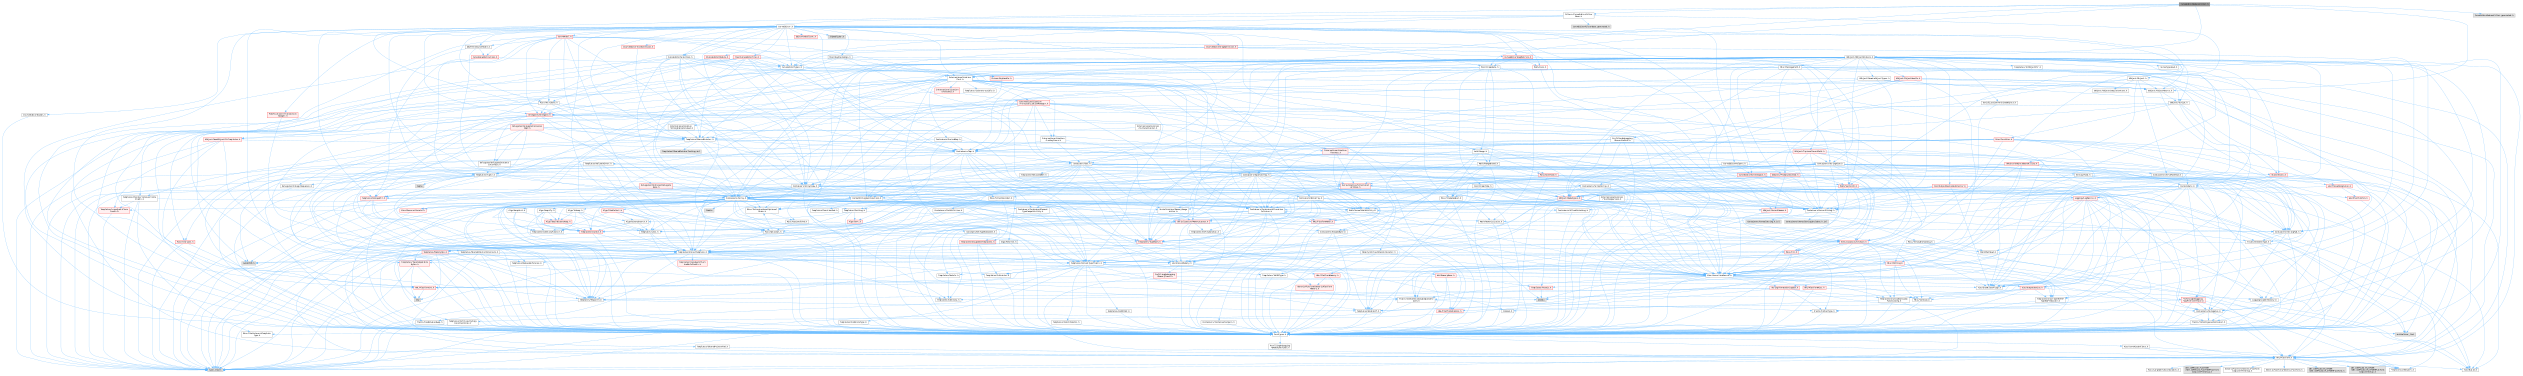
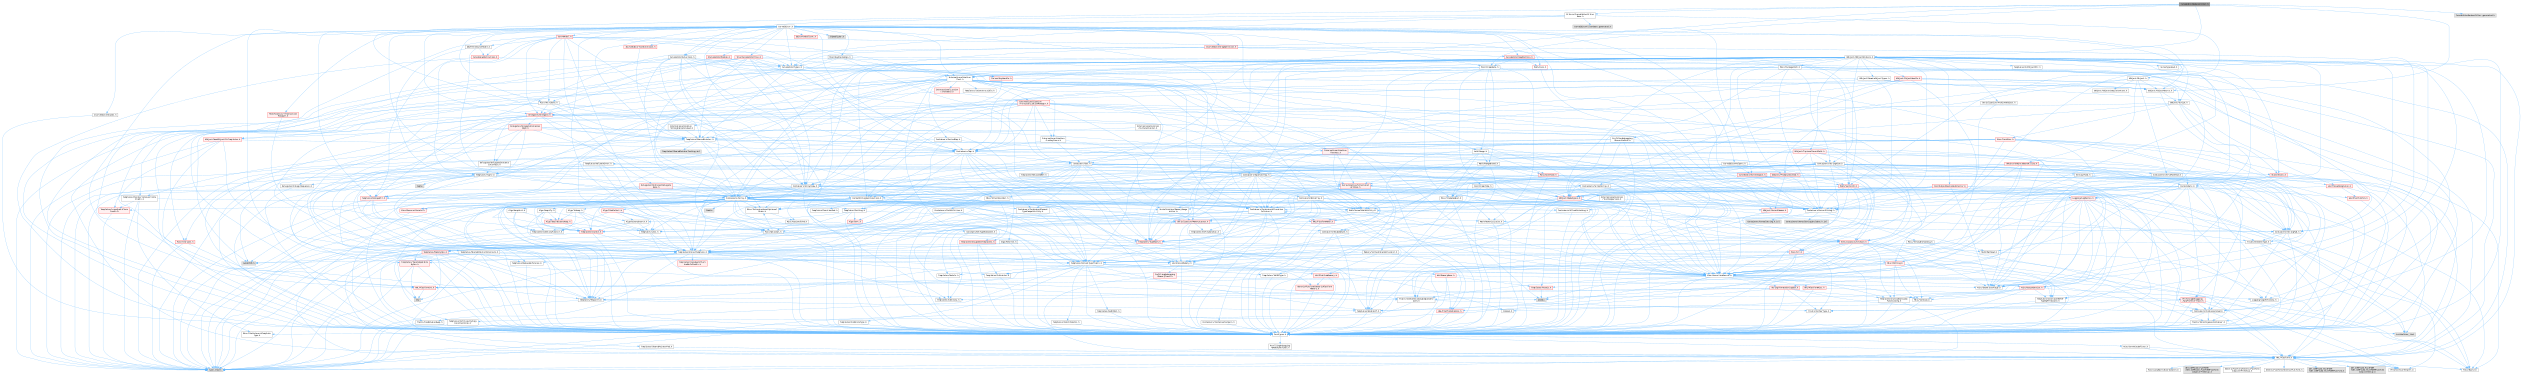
node "Containers/Delegates.h": label "Containers/Delegates.h" -> "Containers/ContainersFwd.h"
